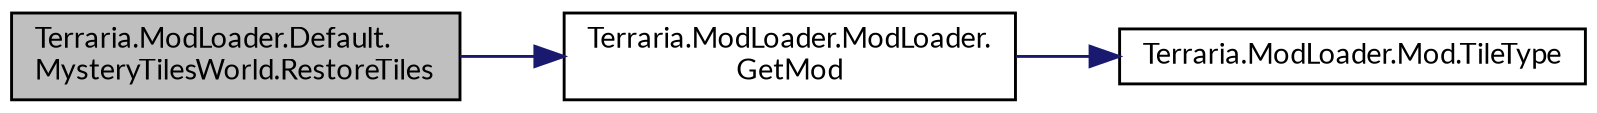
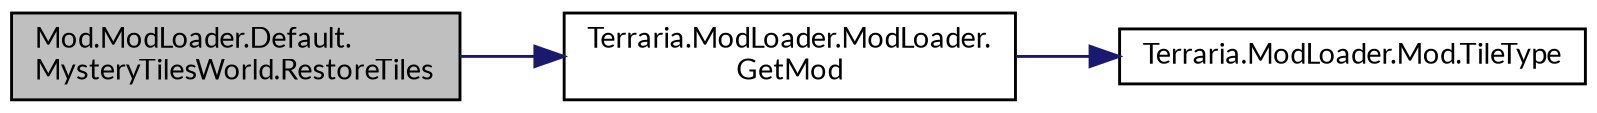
node "Terraria.ModLoader.Default. MysteryTilesWorld.RestoreTiles": label "Terraria.ModLoader.Default. MysteryTilesWorld.RestoreTiles" -> "Mod.ModLoader.Default. MysteryTilesWorld.RestoreTiles"
